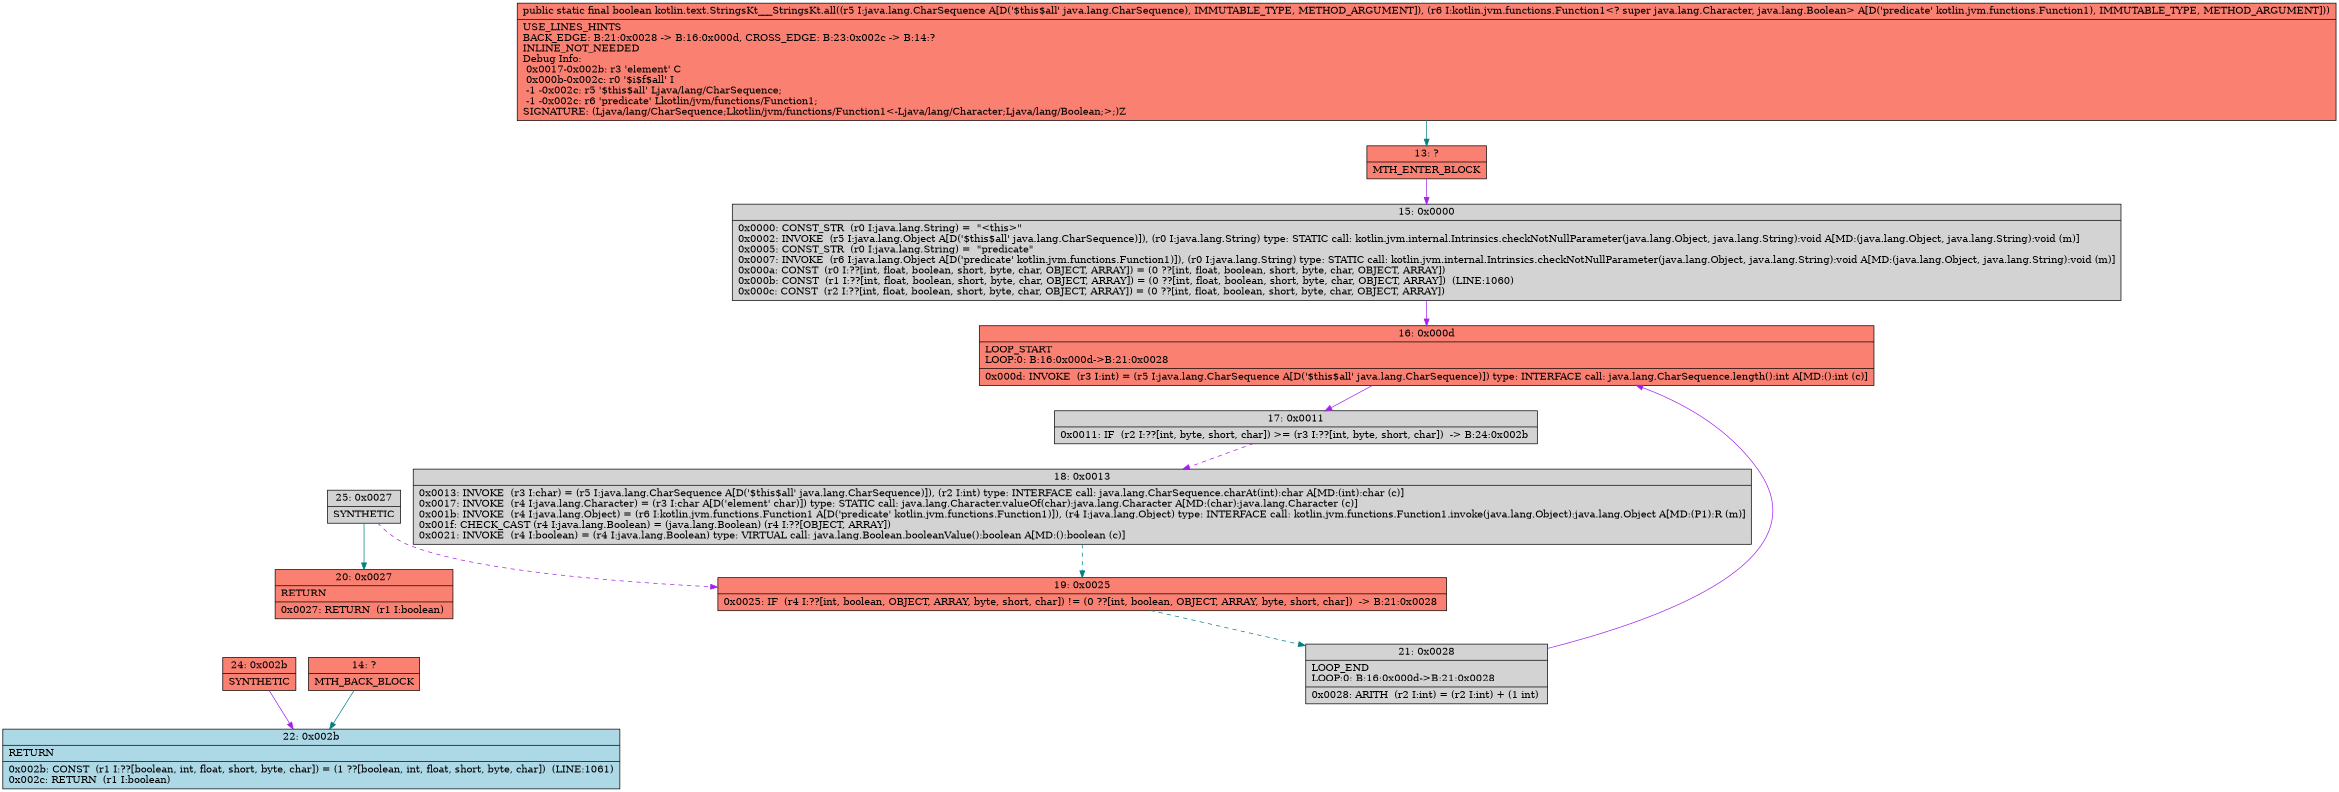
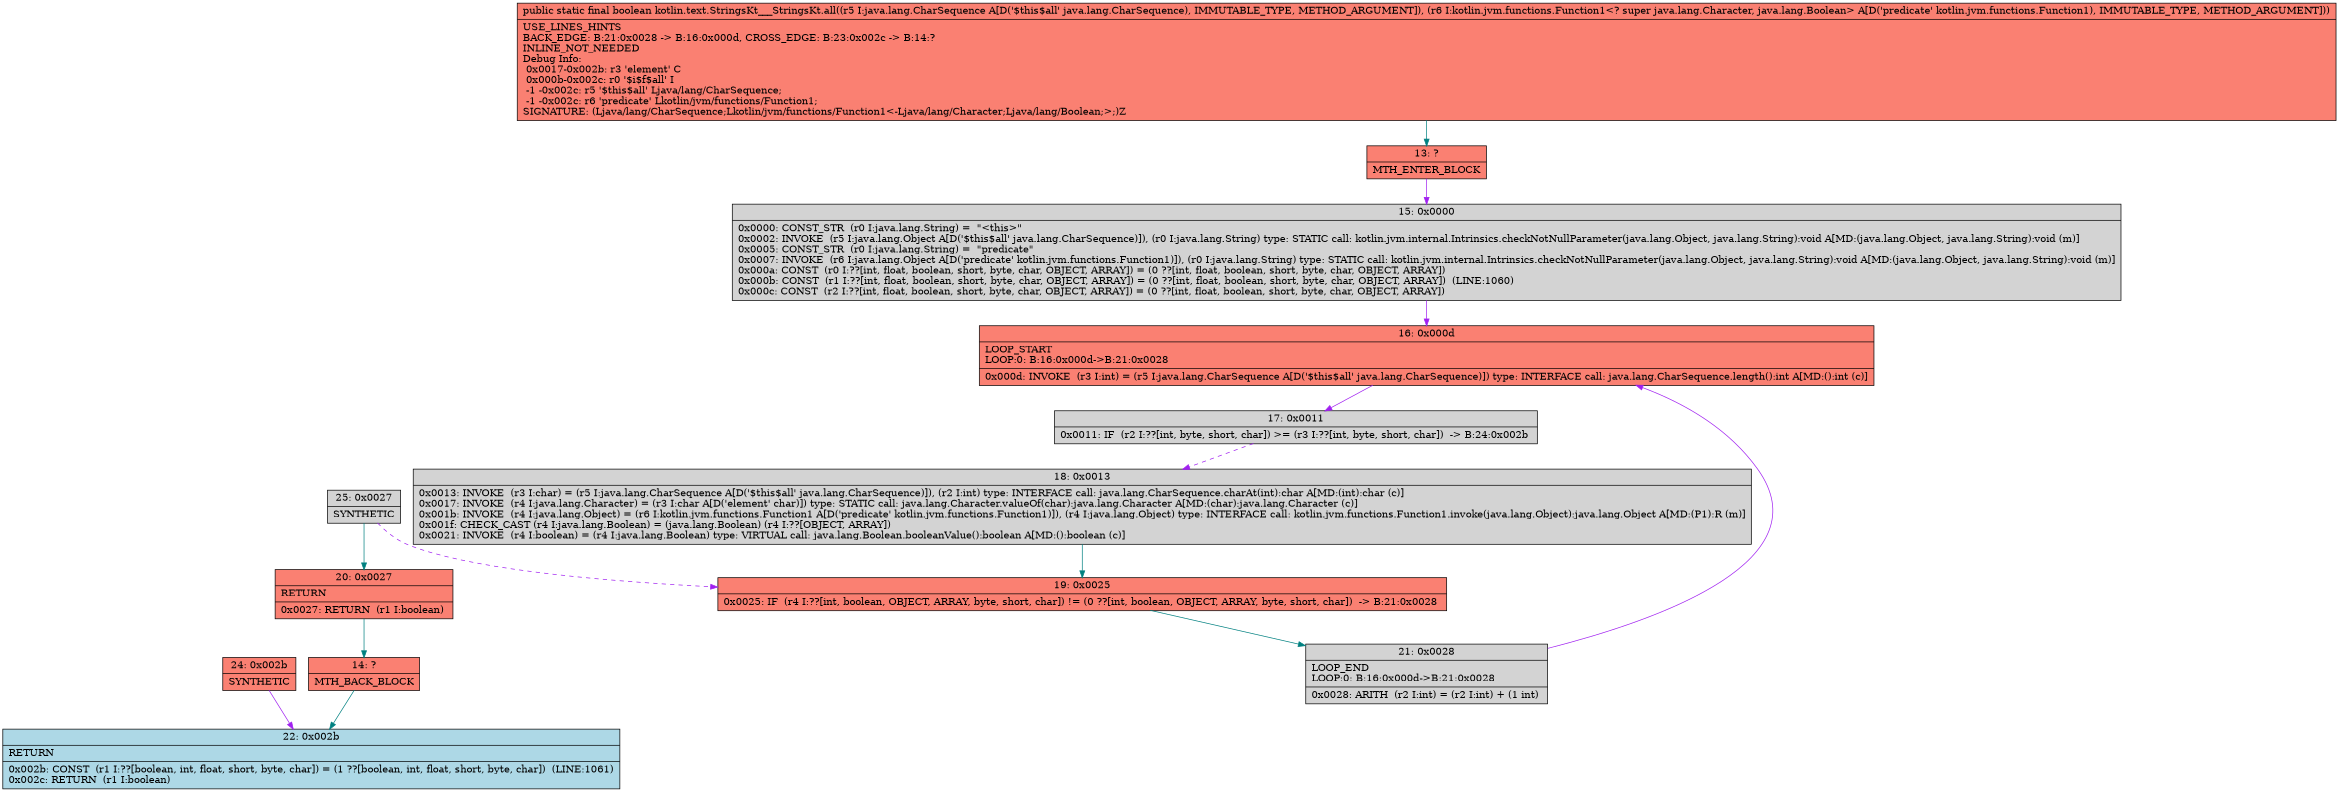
edge "18: 0x0013" -> "19: 0x0025": style dashed -> solid
edge "19: 0x0025" -> "21: 0x0028": style dashed -> solid
edge "20: 0x0027" -> "14: ?": added
